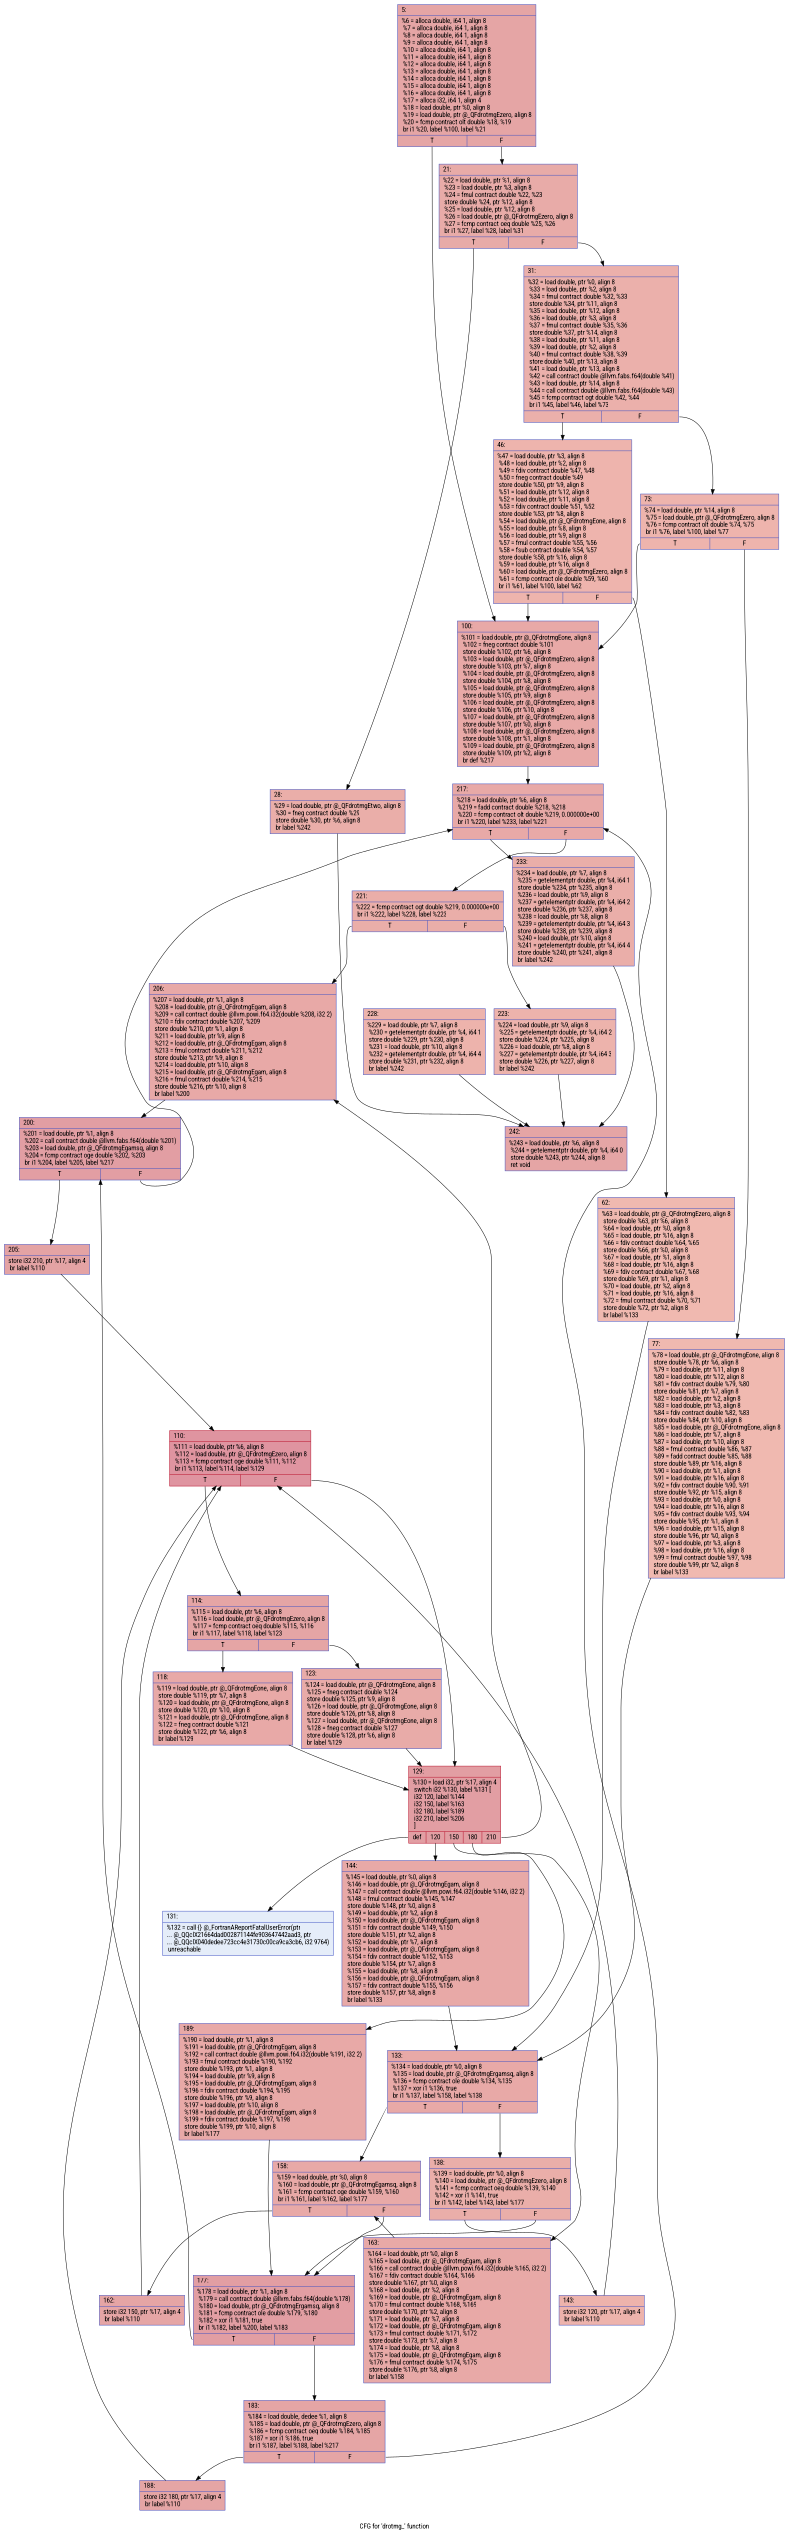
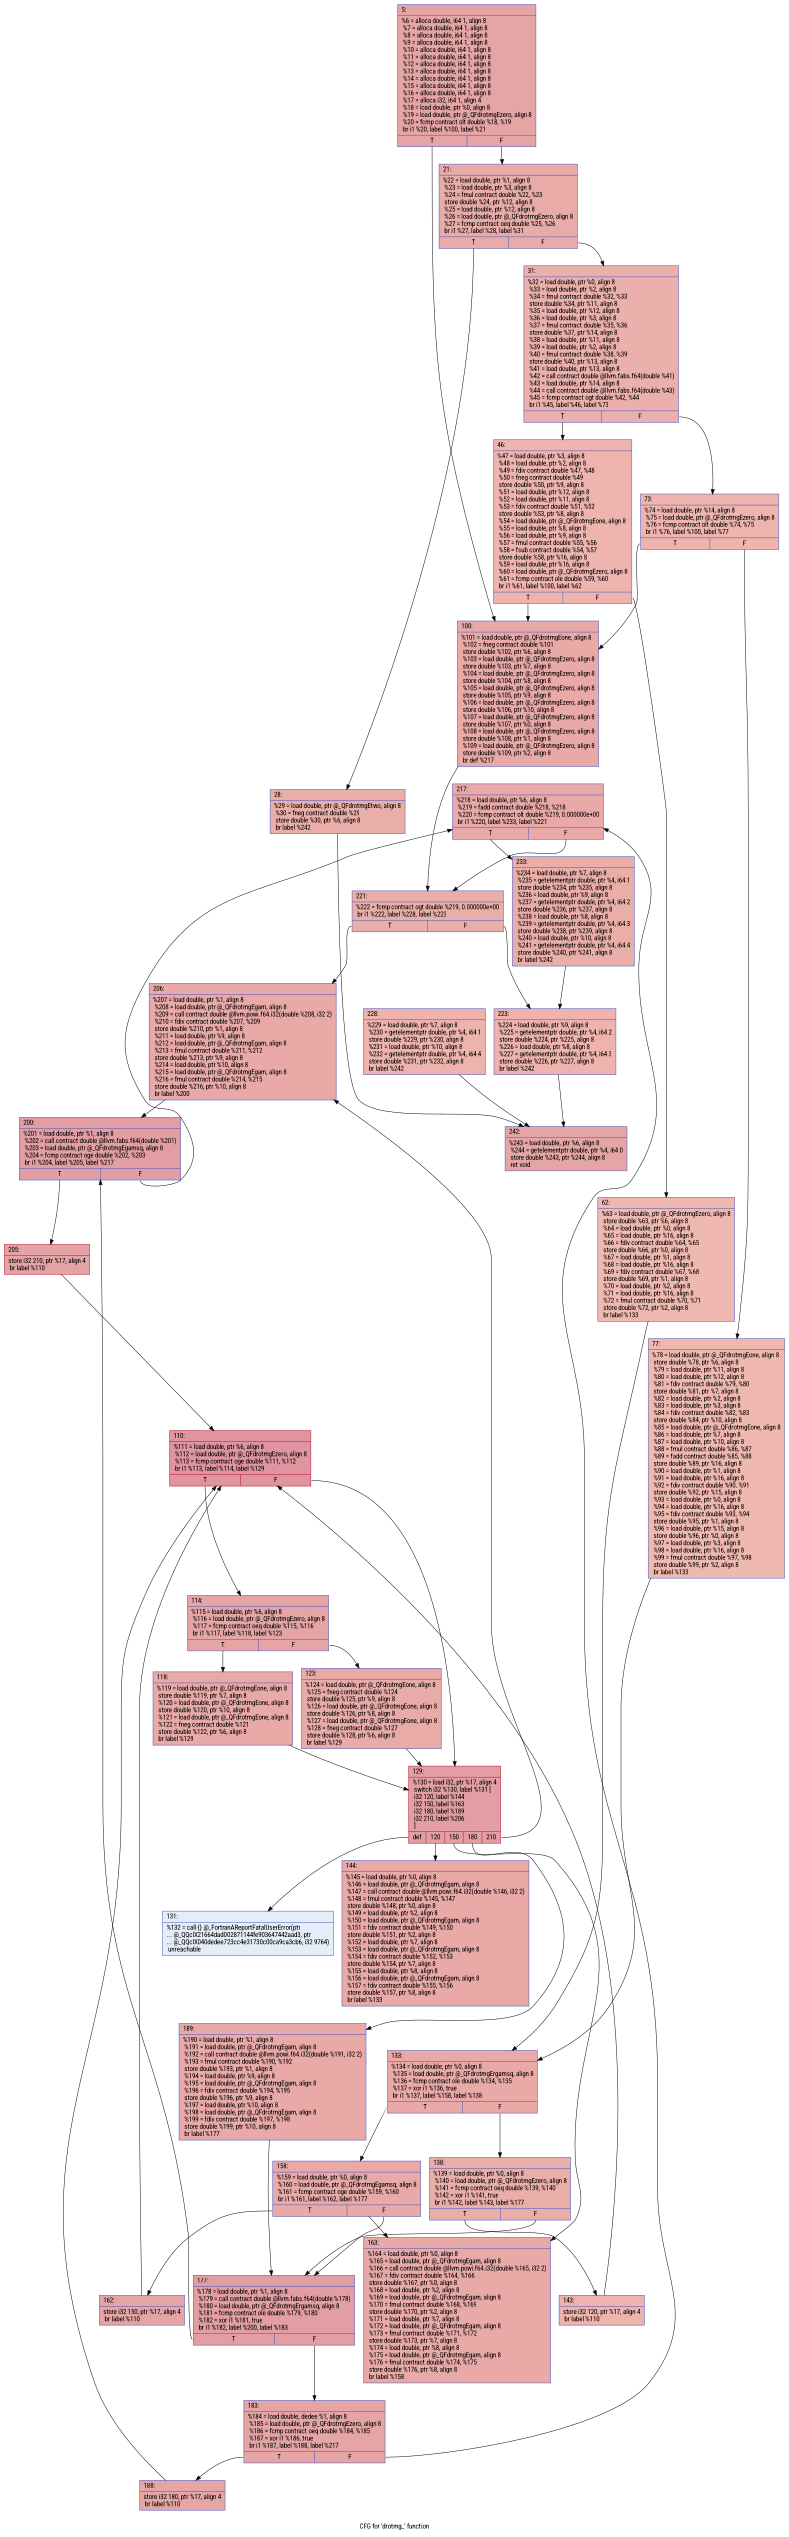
edge "100:" -> "217:": now "100:" -> "221:"
edge "233:" -> "242:": now "233:" -> "223:"
node "205:": color #3d50c3ff -> #b70d28ff
edge "144:" -> "133:": removed
edge "163:" -> "158:": reversed
